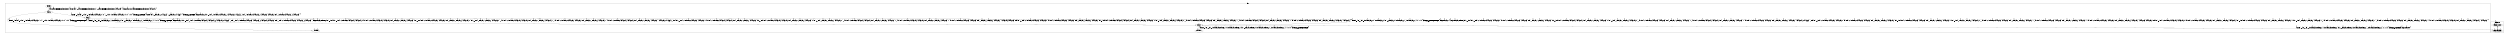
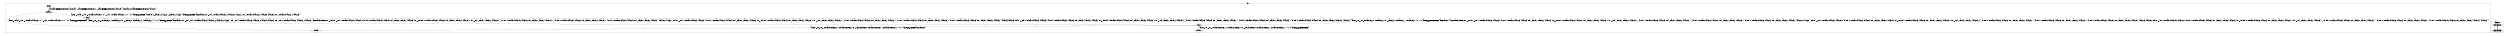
node "__loc_16": label "__loc_16" -> "__reach_16"
node "reach_error_init": label "reach_error_init" -> "reach_reach_init"
edge "__loc_77" -> "reach_reach_final": now "__loc_77" -> "main_final"
